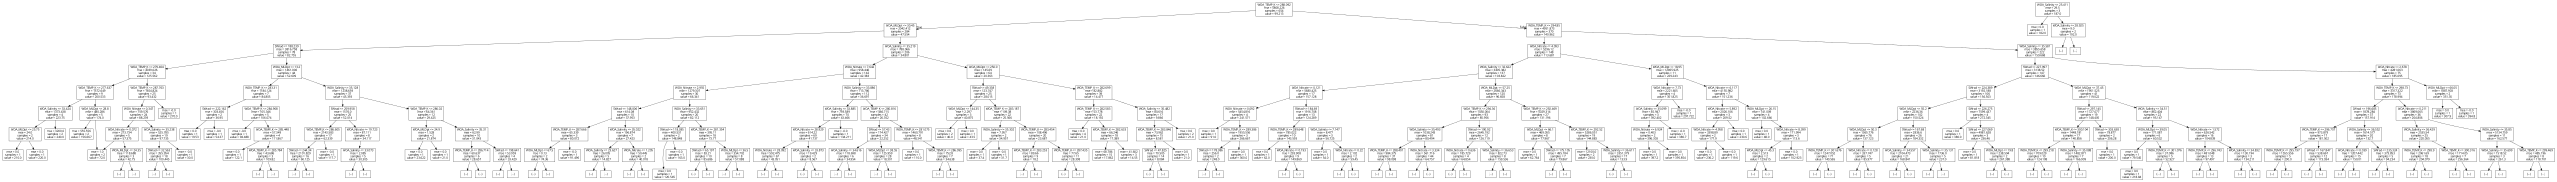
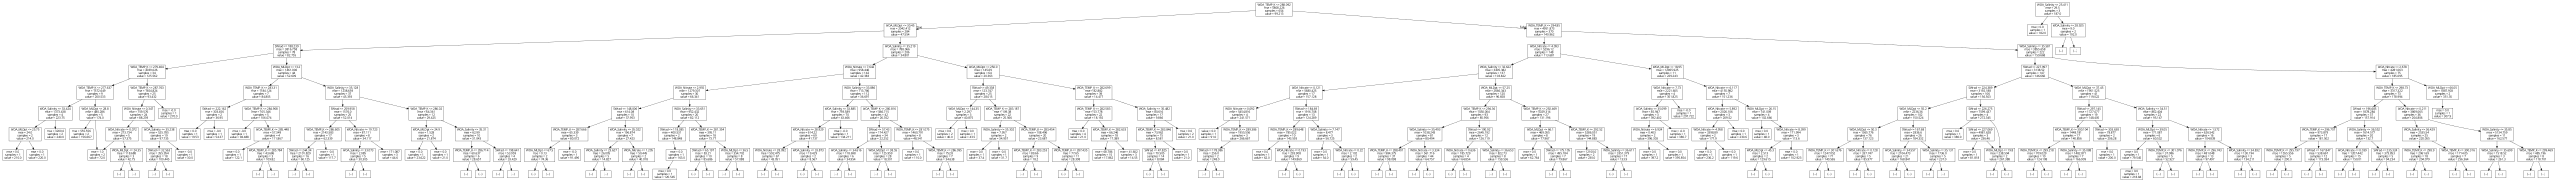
node "mse = -0.0 samples = 1 value = 394.8": removed
edge "SWrad <= 184.69 mse = 1916.708 samples = 13 value = 124.289" -> "WOA_Salinity <= 7.147 mse = 8.477 samples = 3 value = 56.725": added
edge "SWrad <= 226.275 mse = 7599.437 samples = 4 value = 272.345" -> "SWrad <= 227.069 mse = 4981.628 samples = 3 value = 236.46": now "SWrad <= 226.275 mse = 7599.437 samples = 4 value = 272.345" -> "WOA_MLDpt <= 19.8 mse = 238.594 samples = 2 value = 267.388"
node "mse = 0.0 samples = 1 value = 91.0": label "mse = 0.0 samples = 1 value = 91.0" -> "value = 0.0 samples = 1 value = 91.0"
edge "SWrad <= 118.385 mse = 400.531 samples = 2 value = 148.848" -> "mse = 0.0 samples = 1 value = 120.545": now "mse = 0.0 samples = 1 value = 163.0" -> "mse = 0.0 samples = 1 value = 120.545"
node "mse = 171.087 samples = 3 value = 44.6": added
node "mse = 0.0 samples = 1 value = 360.0": removed
